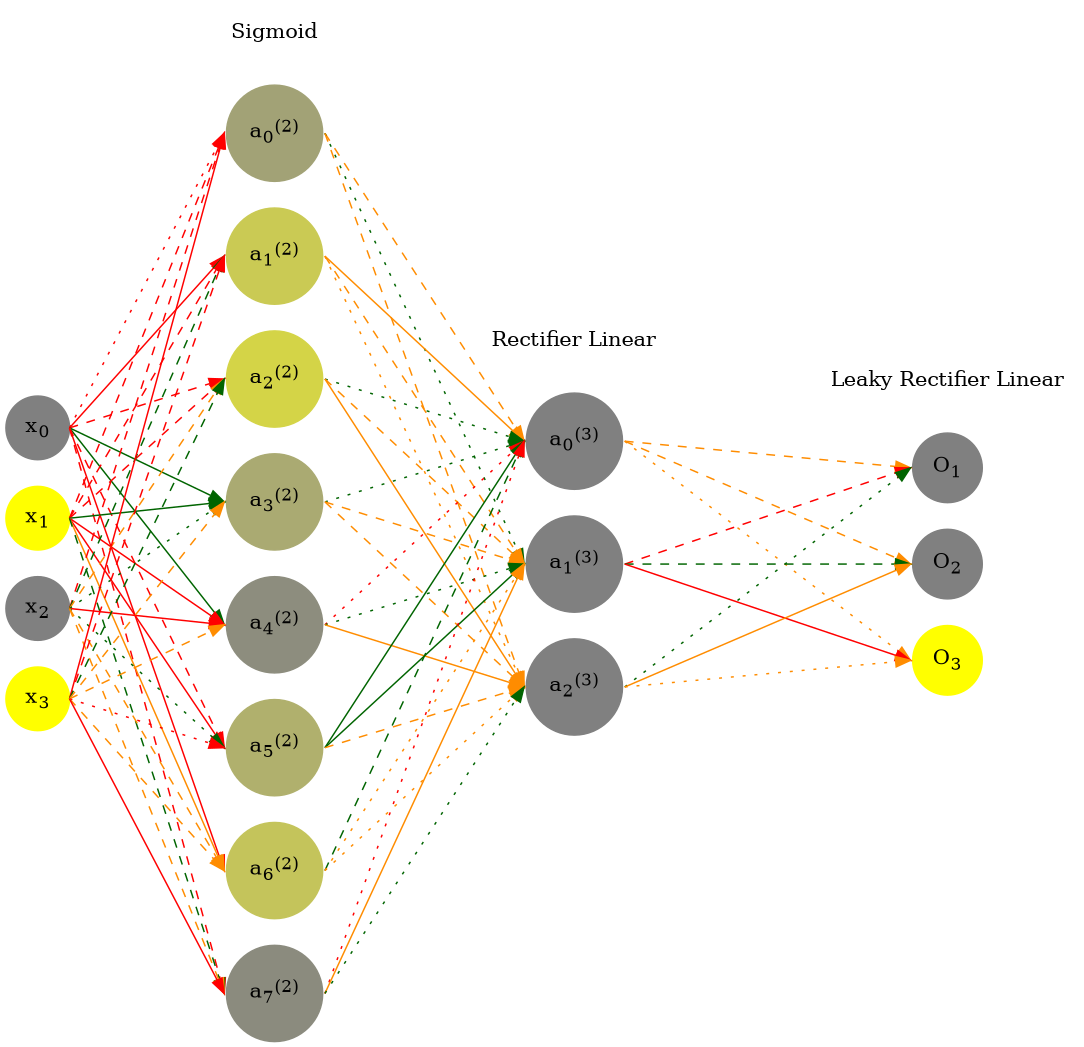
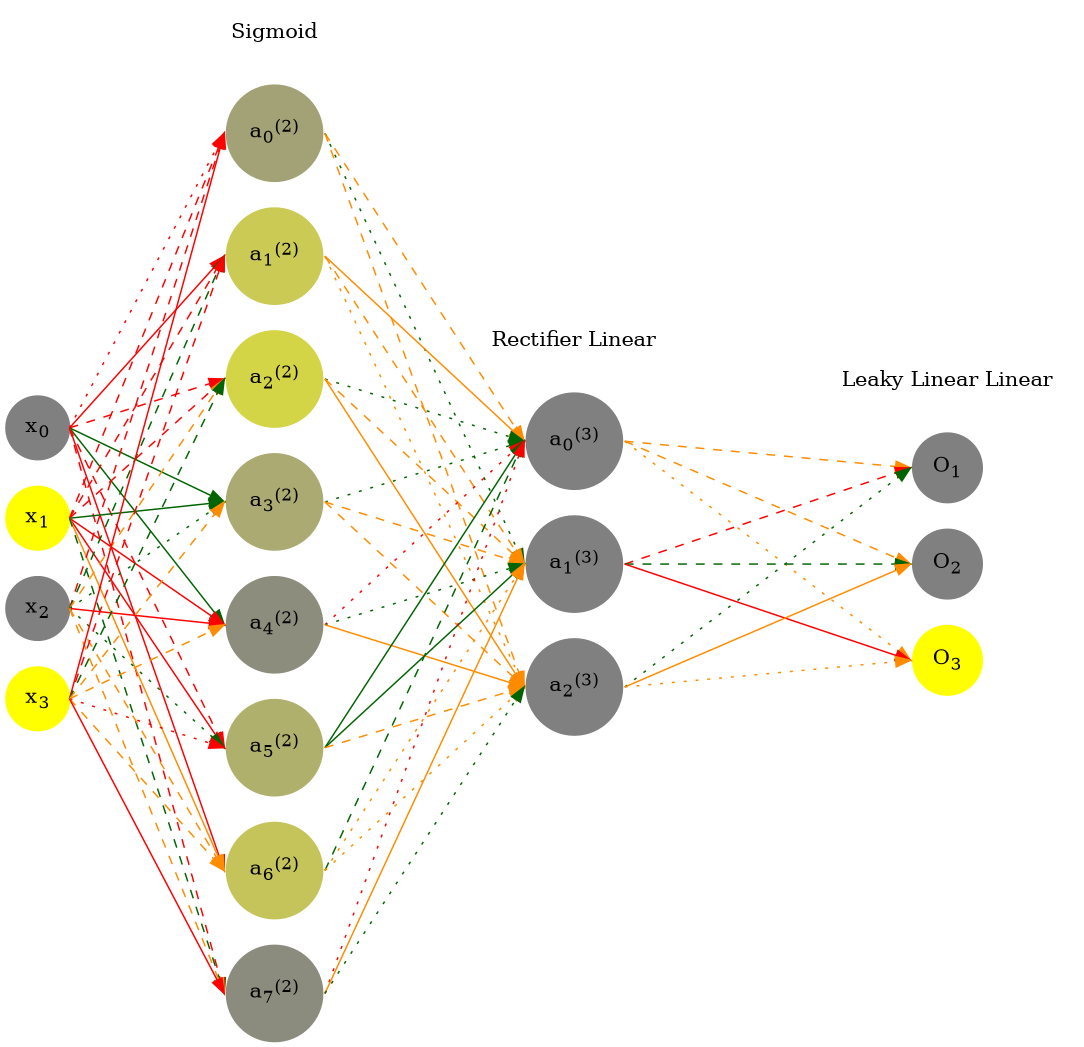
node "Leaky Rectifier Linear": label "Leaky Rectifier Linear" -> "Leaky Linear Linear"
